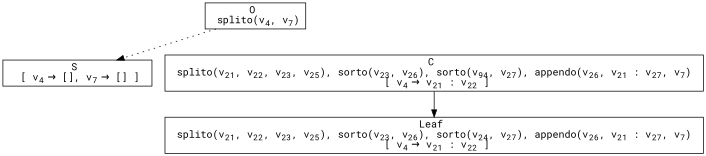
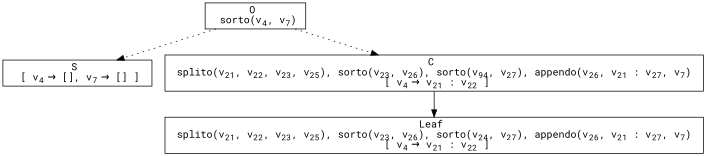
node "O": text "splito(v" -> "sorto(v"
edge "O" -> "C": added
